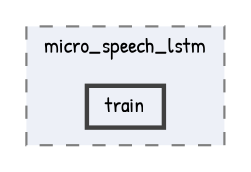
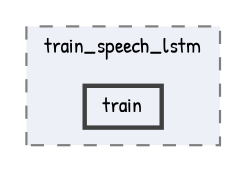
cluster "micro_speech_lstm": label "micro_speech_lstm" -> "train_speech_lstm"
